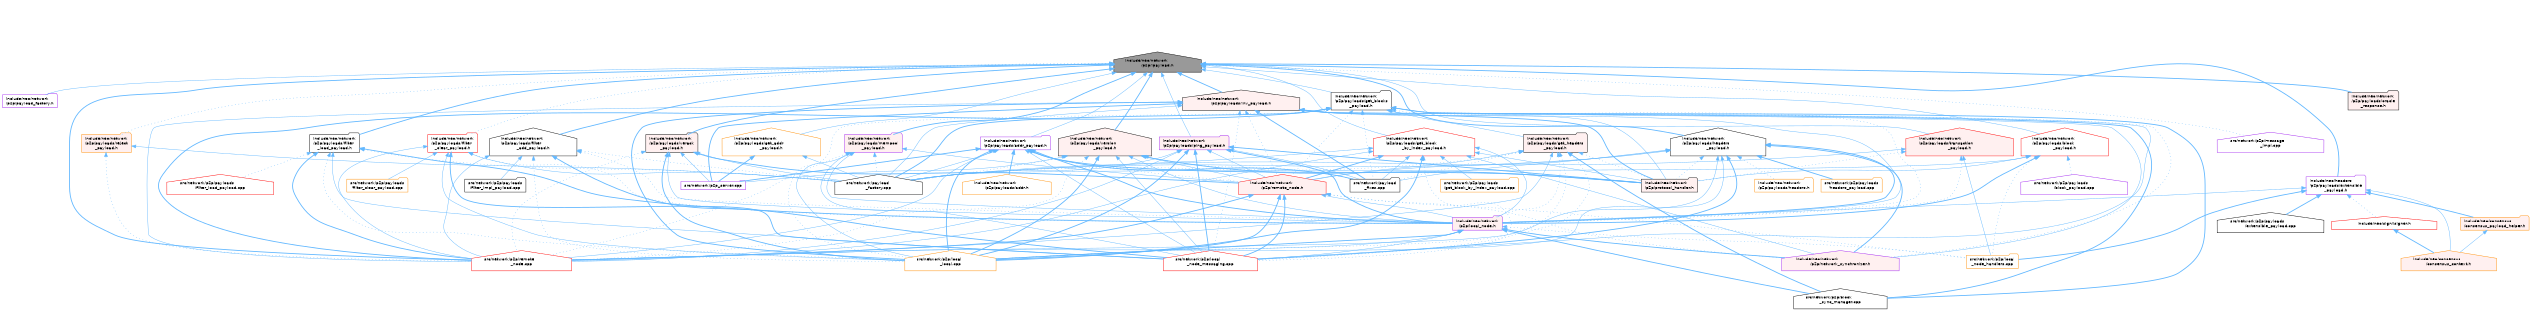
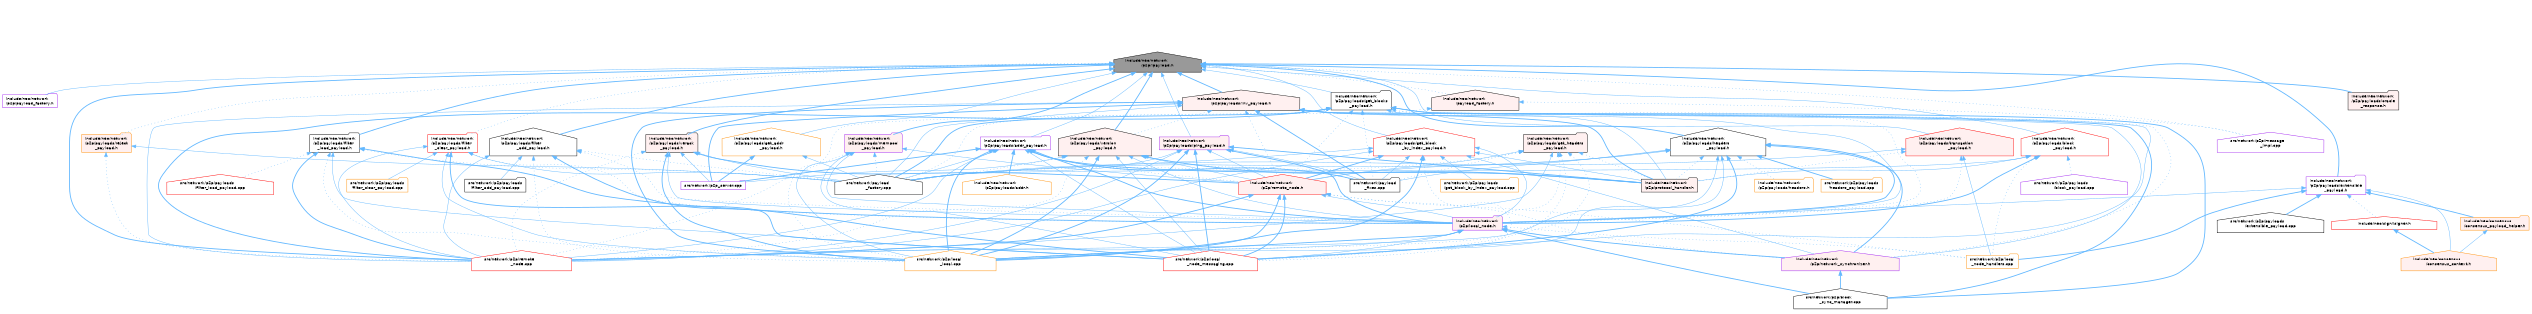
node "include/neo/network /payload_factory.h": added
edge "include/neo/network /p2p/payloads/get_headers _payload.h" -> "include/neo/network /p2p/payloads/get_blocks _payload.h": removed
node "src/network/p2p/payloads /filter_impl_payload.cpp": label "src/network/p2p/payloads /filter_impl_payload.cpp" -> "src/network/p2p/payloads /filter_add_payload.cpp"
node "include/neo/headers /p2p/payloads/extensible _payload.h": label "include/neo/headers /p2p/payloads/extensible _payload.h" -> "include/neo/network /p2p/payloads/extensible _payload.h"
edge "src/network/p2p/local _node_messaging.cpp" -> "include/neo/network /p2p/payloads/inv_payload.h": now "include/neo/network /p2p/payloads/version _payload.h" -> "include/neo/network /p2p/payloads/inv_payload.h"
edge "src/network/p2p/block _sync_manager.cpp" -> "include/neo/network /p2p/payloads/get_headers _payload.h": now "src/network/p2p/block _sync_manager.cpp" -> "include/neo/network /p2p/network_synchronizer.h"
